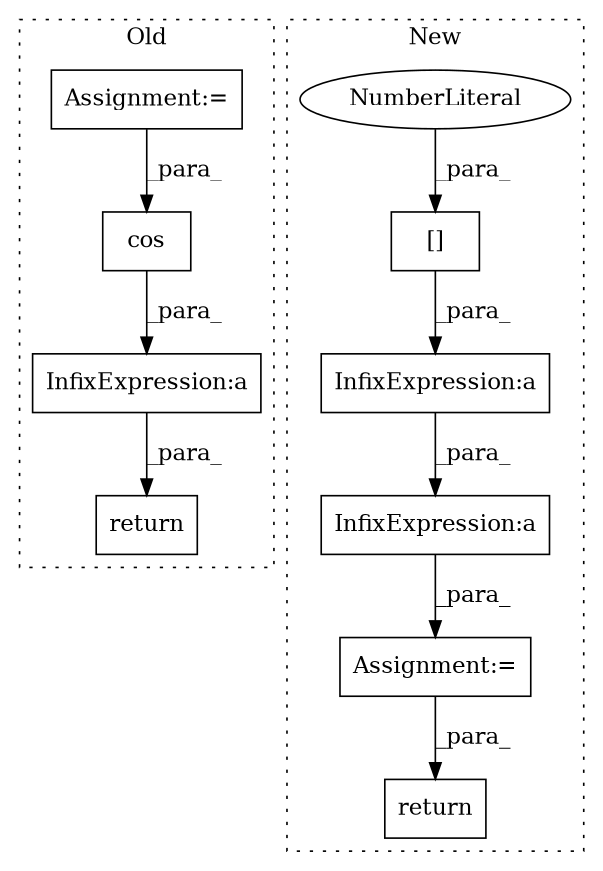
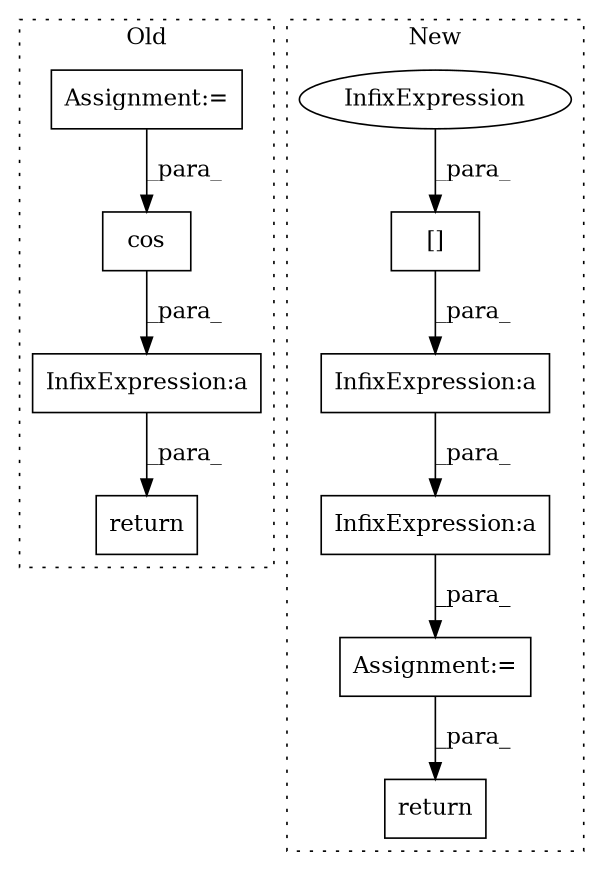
node "NumberLiteral": label "NumberLiteral" -> "InfixExpression"
